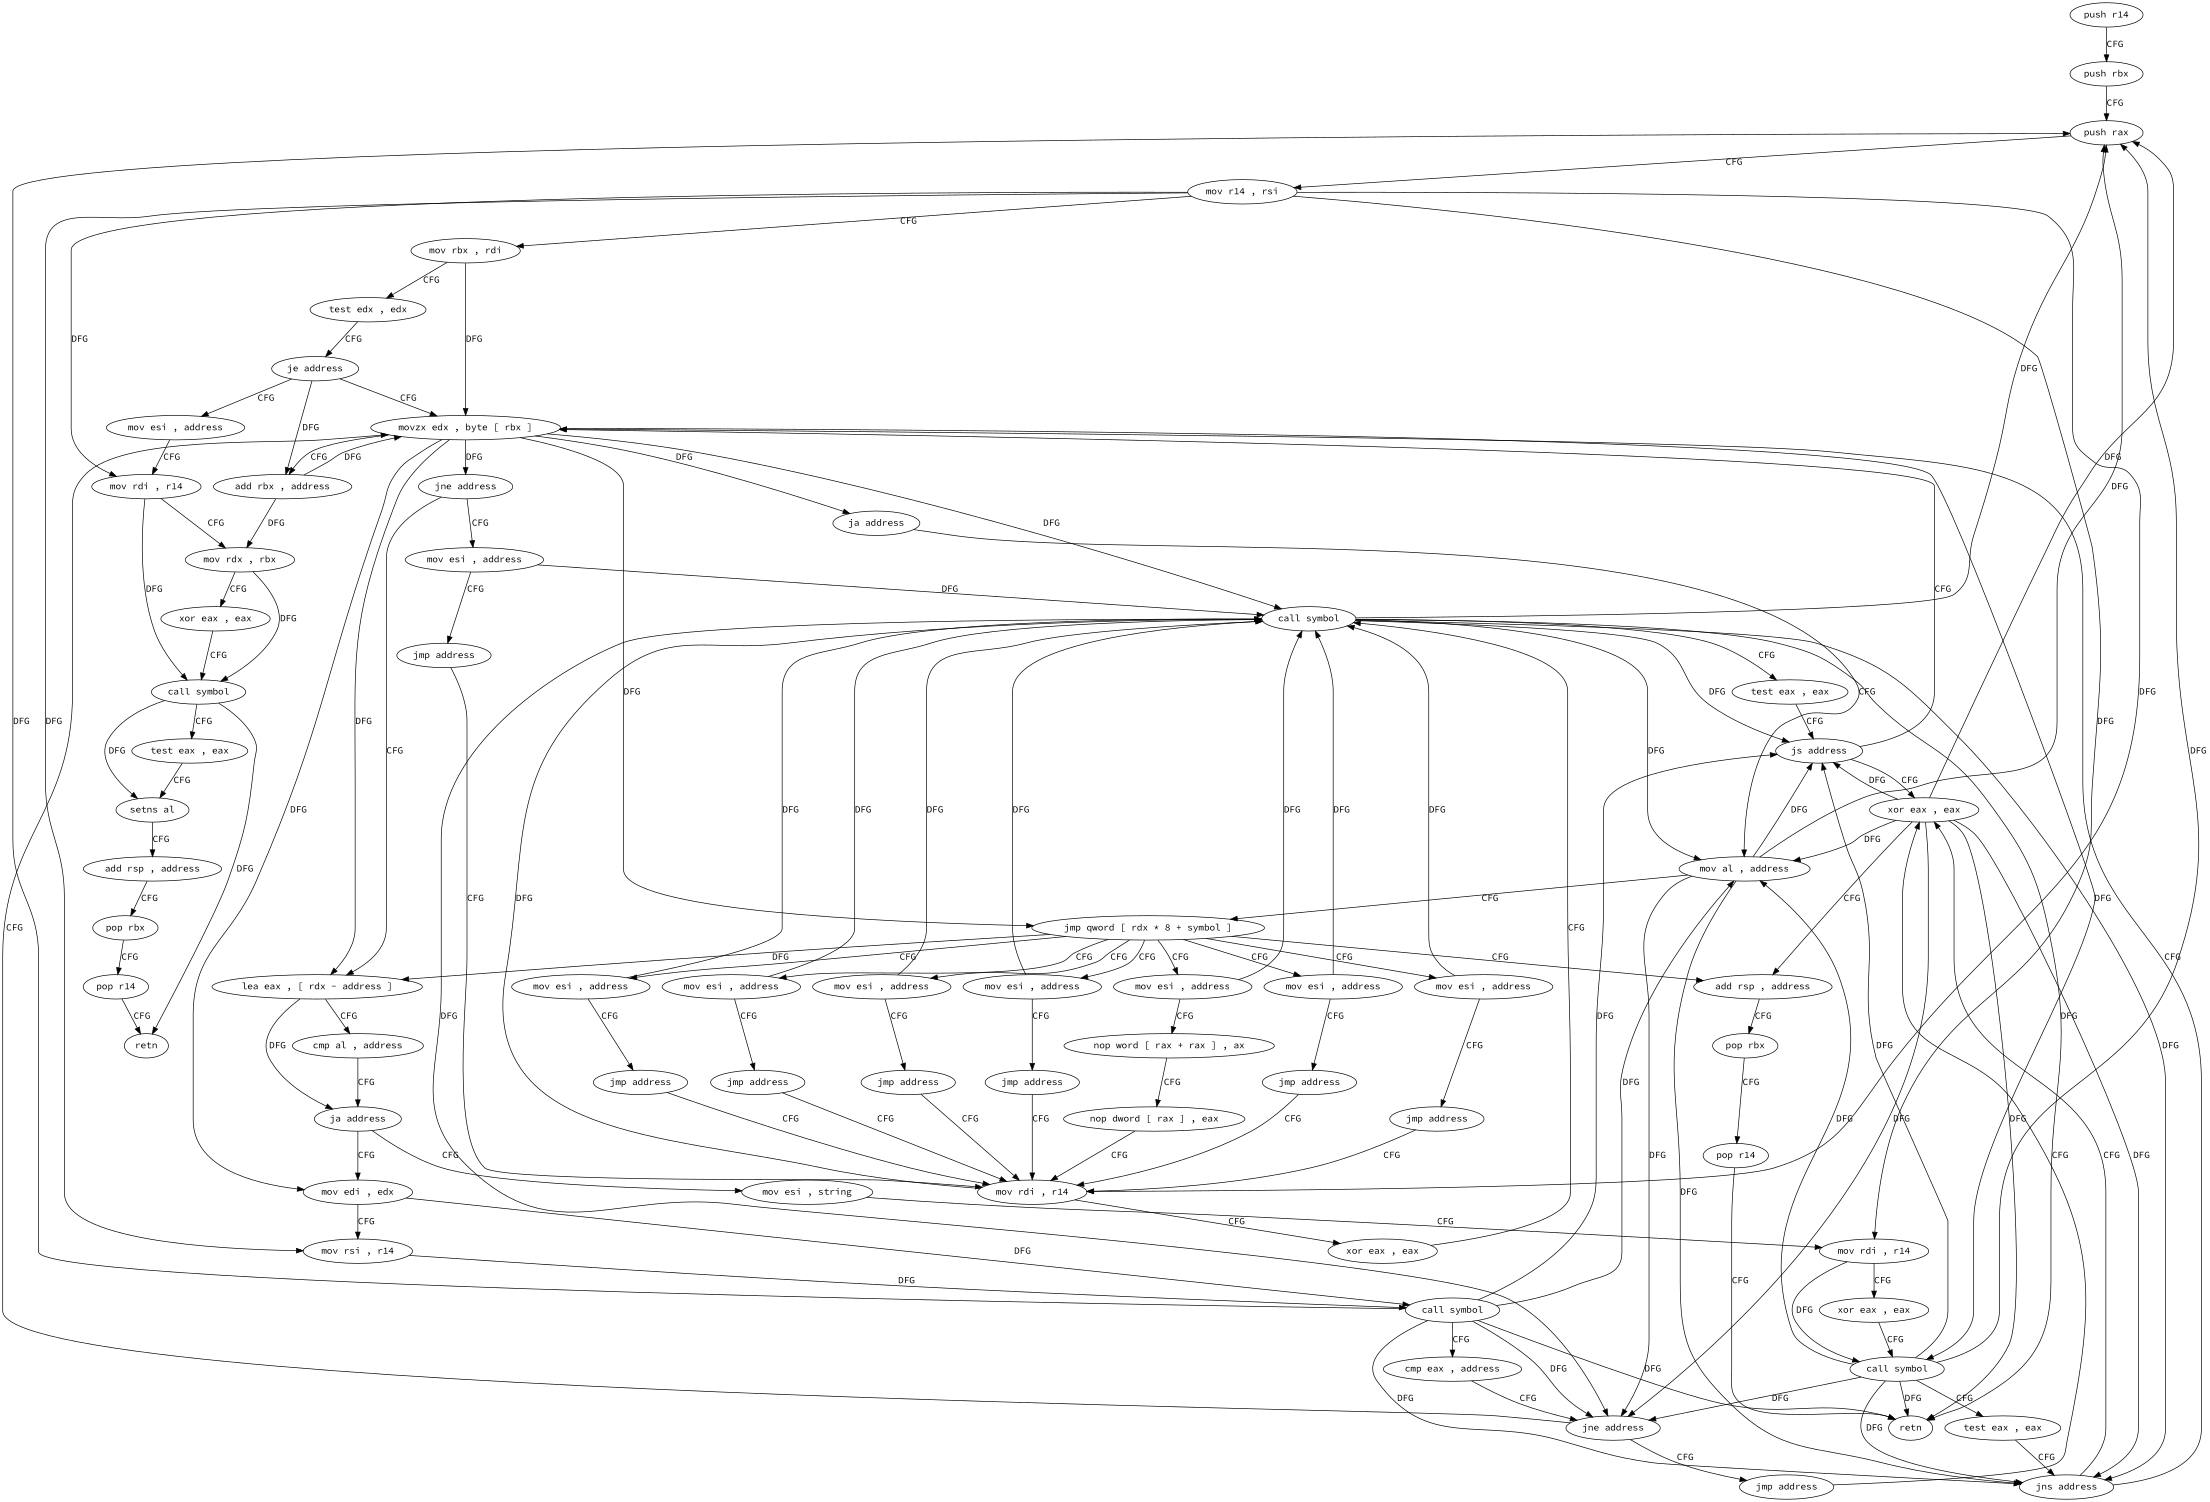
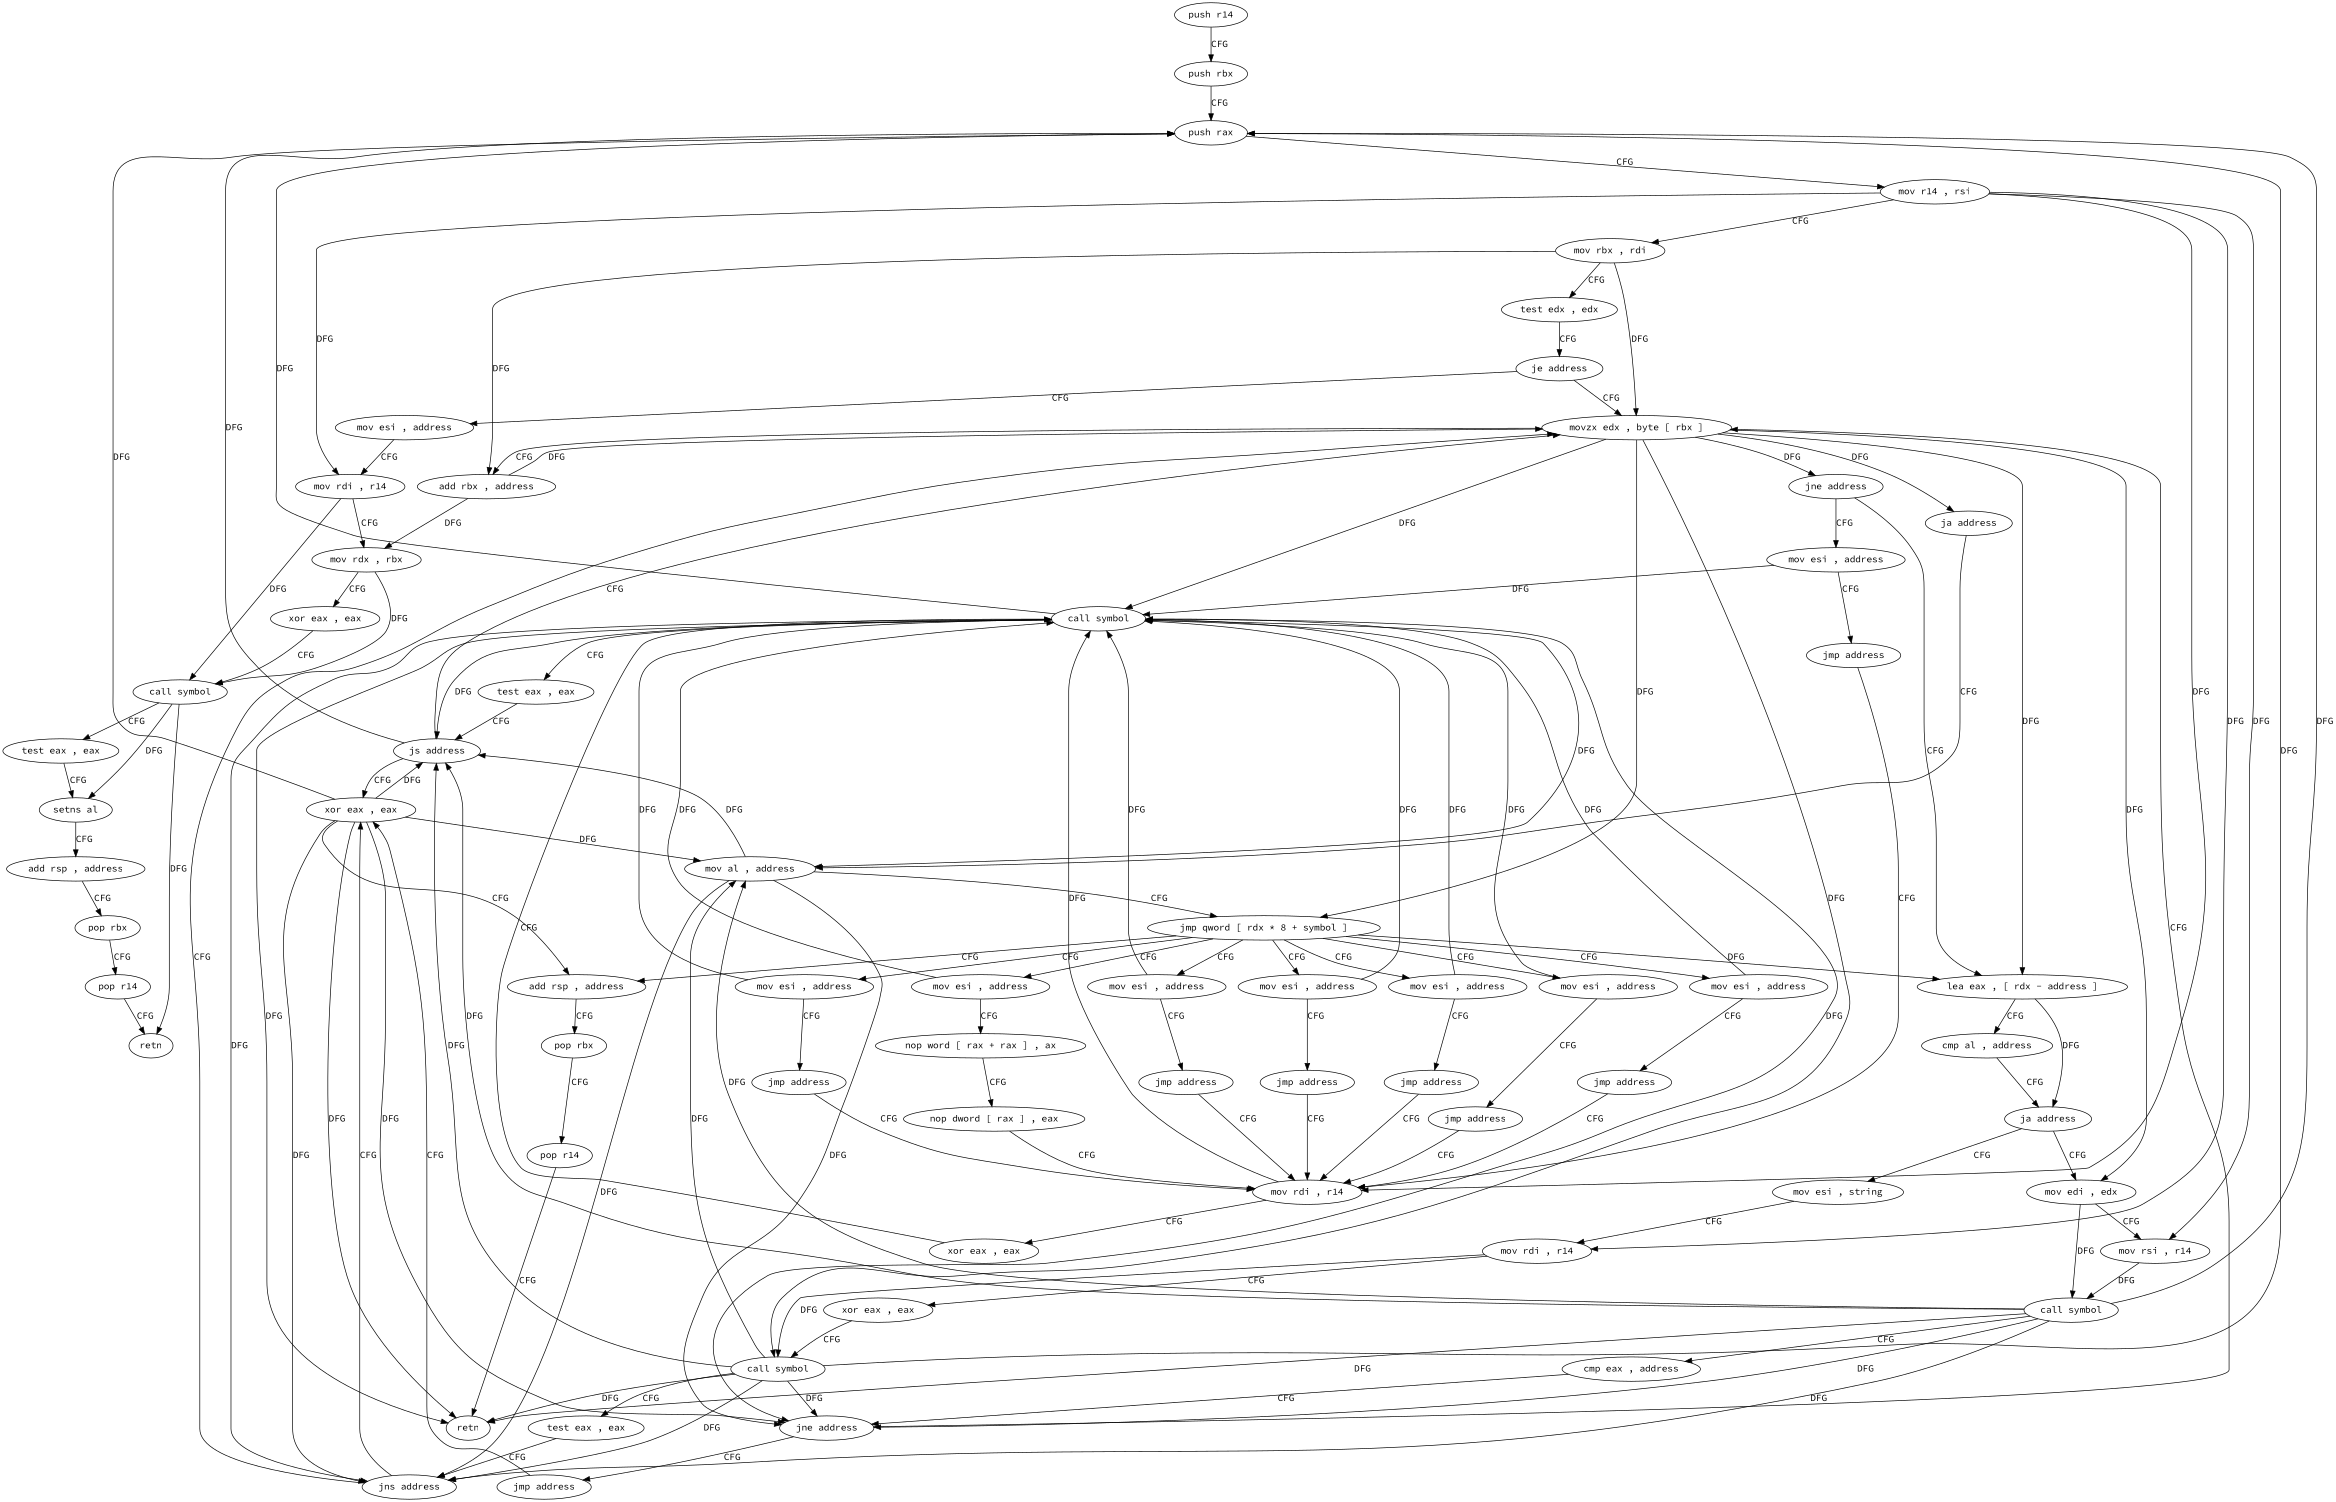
edge "je address" -> "add rbx , address": now "mov rbx , rdi" -> "add rbx , address"
edge "mov al , address" -> "push rax": now "js address" -> "push rax"
